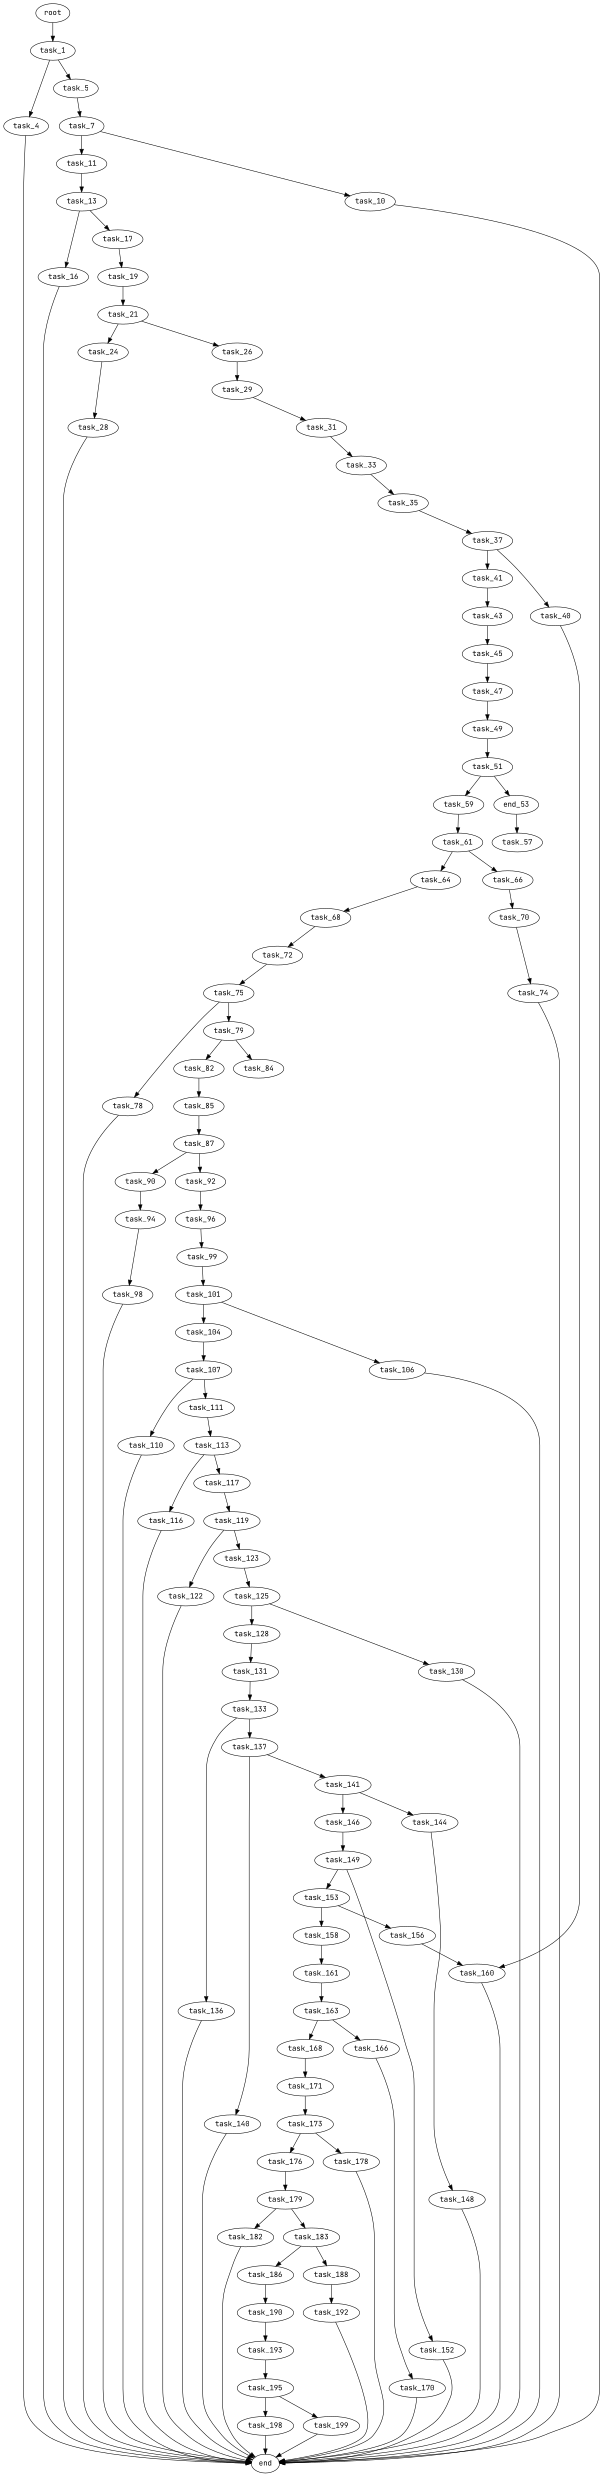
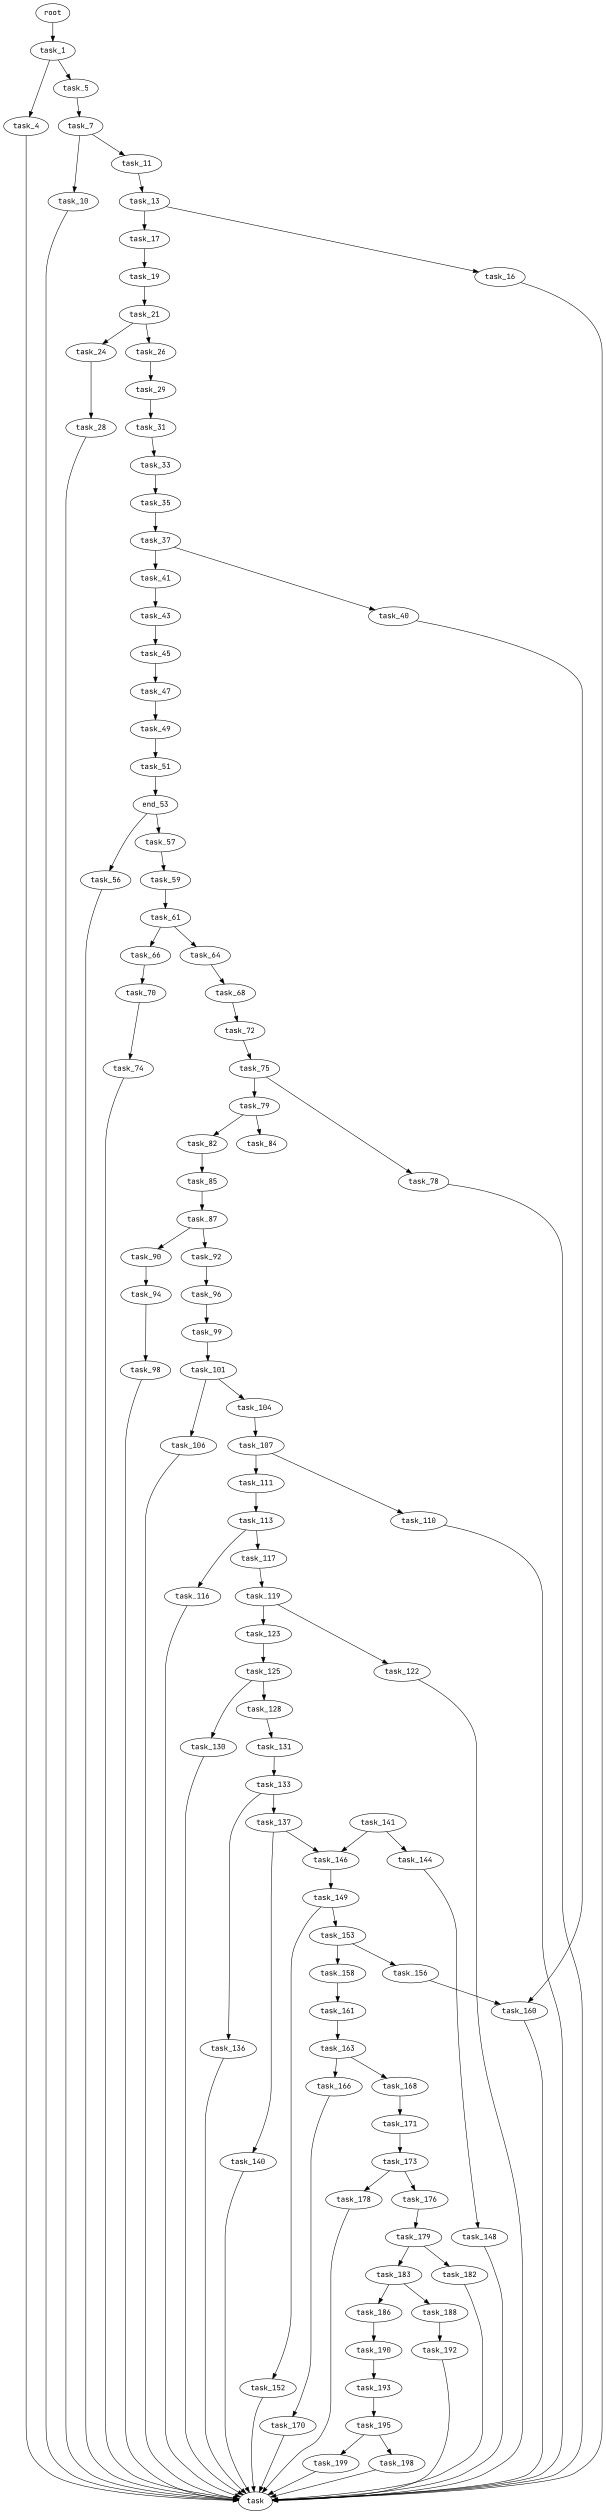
edge "task_51" -> "task_59": now "task_57" -> "task_59"
node "task_56": added
edge "task_137" -> "task_141": now "task_137" -> "task_146"
node "end": label "end" -> "task"
